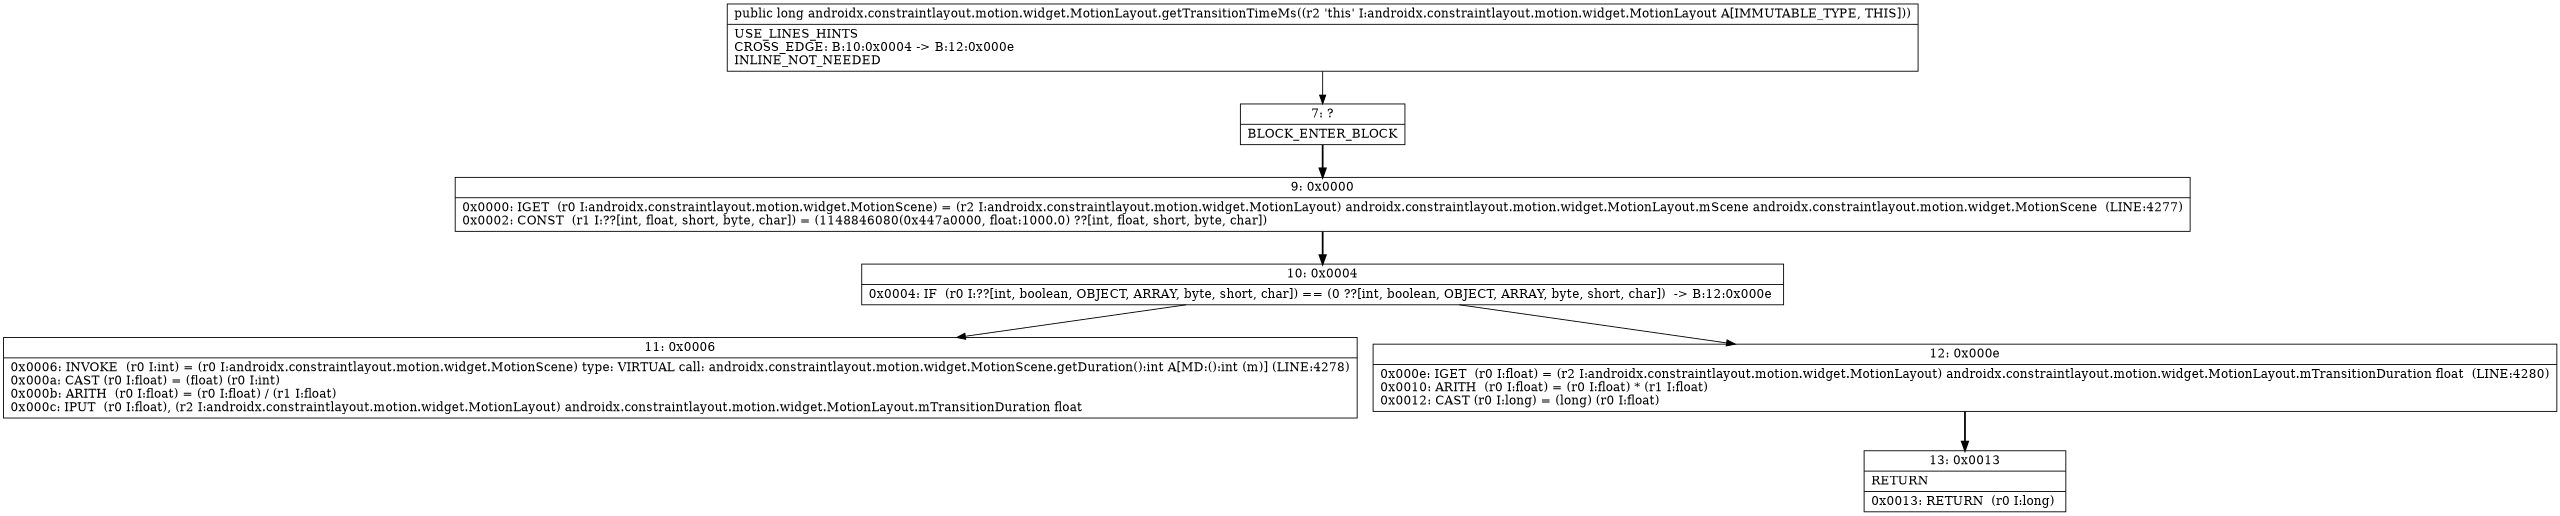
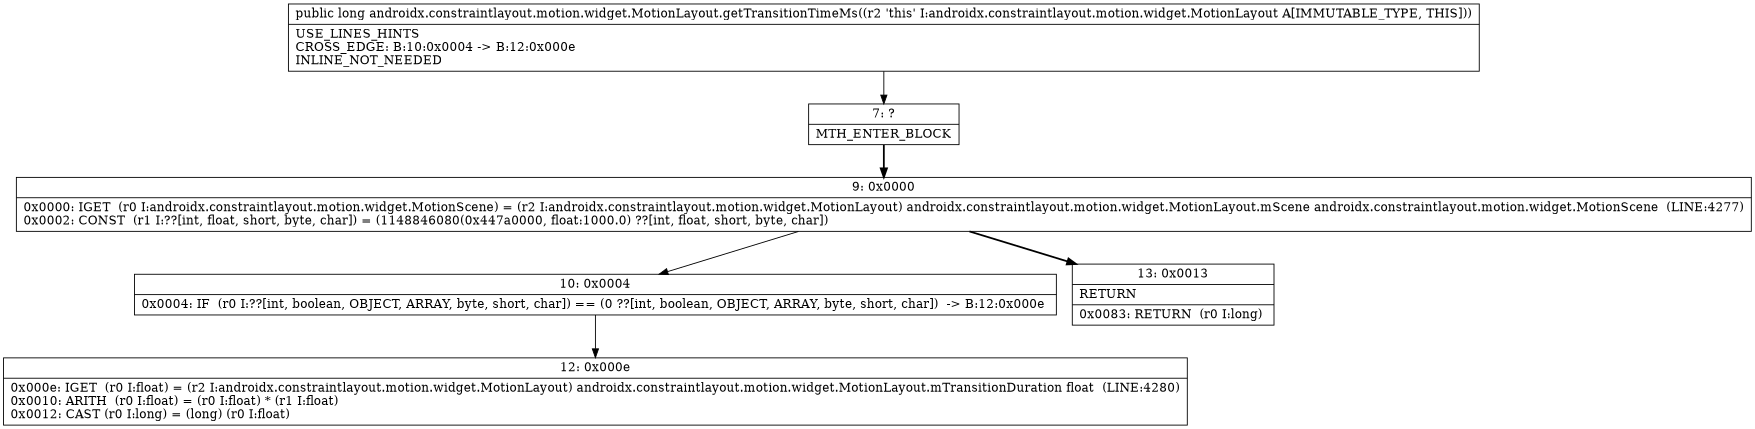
node "7: ?": text "BLOCK_ENTER_BLOCK" -> "MTH_ENTER_BLOCK"
edge "9: 0x0000" -> "10: 0x0004": style bold -> solid
node "11: 0x0006": removed
edge "12: 0x000e" -> "13: 0x0013": now "9: 0x0000" -> "13: 0x0013"
node "13: 0x0013": text "0x0013: RETURN  (r0 I:long)" -> "0x0083: RETURN  (r0 I:long)"
